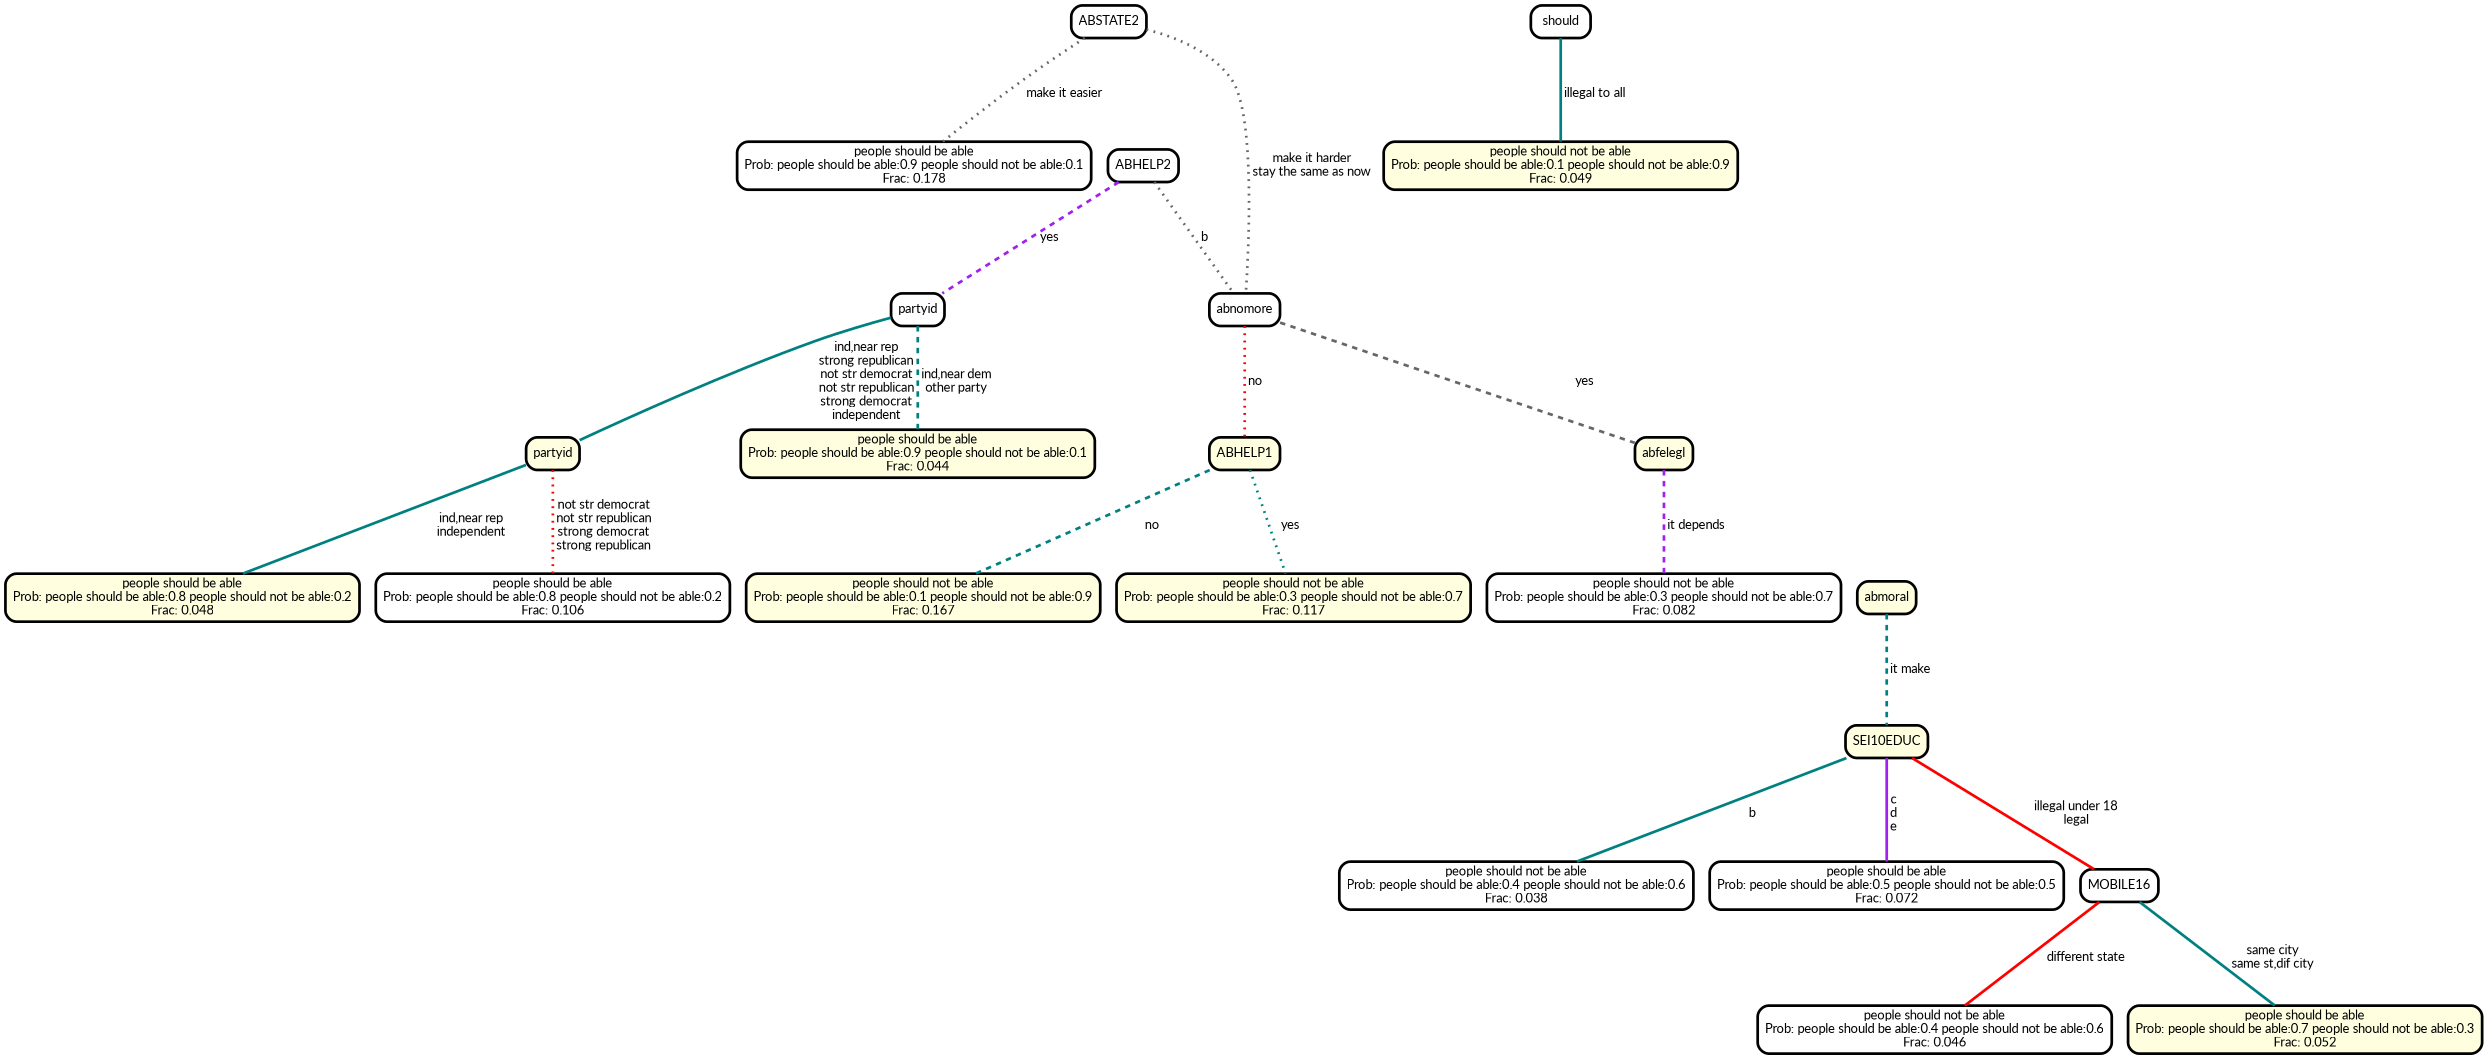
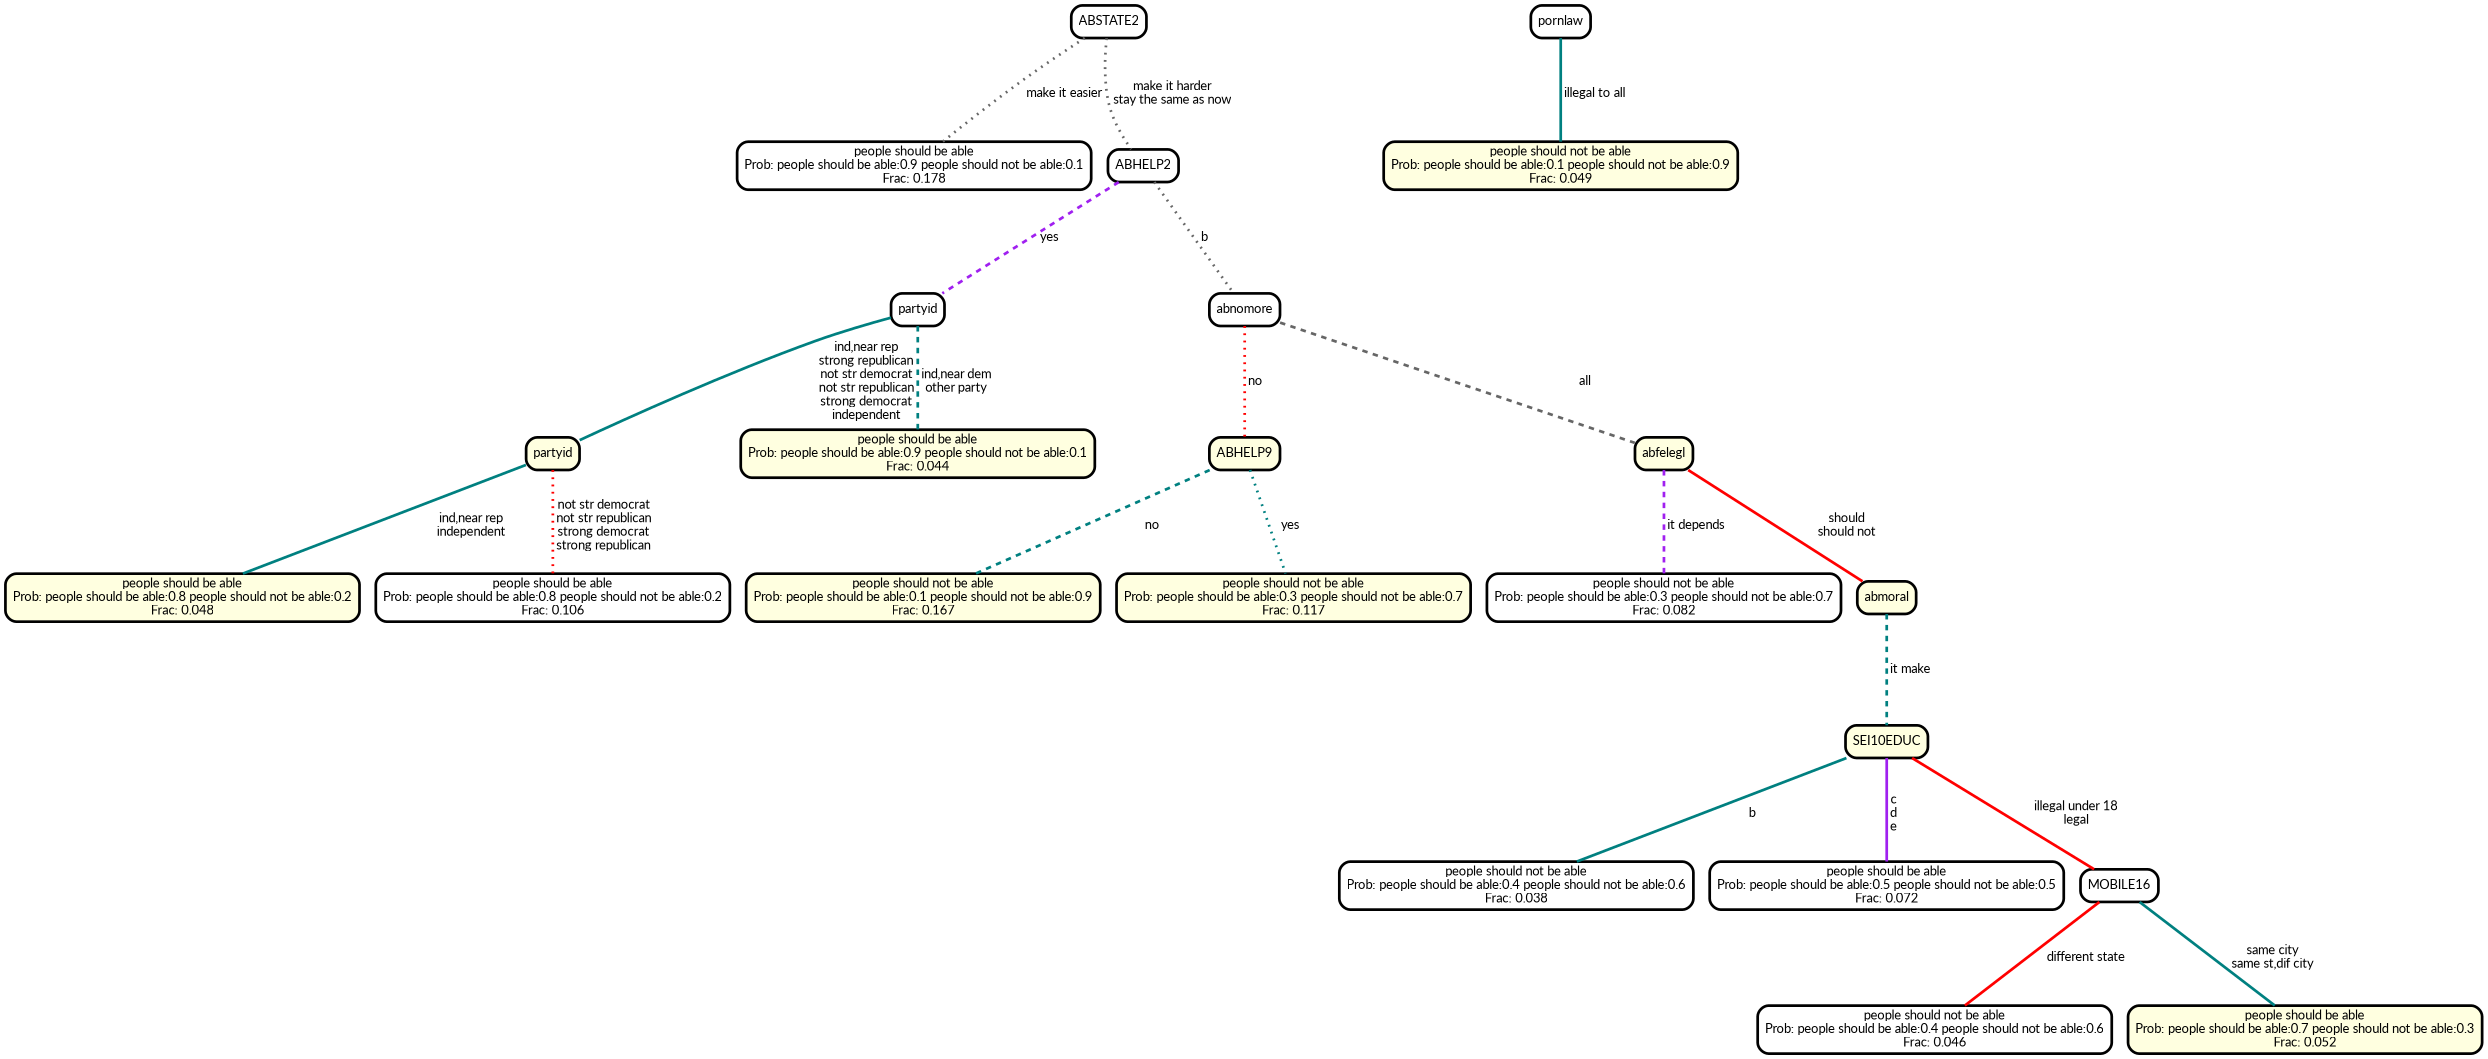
node "should": label "should" -> "pornlaw"
edge "ABSTATE2" -- "abnomore": now "ABSTATE2" -- "ABHELP2"
edge "abnomore" -- "abfelegl": label " yes" -> " all"
node "ABHELP1": label "ABHELP1" -> "ABHELP9"
edge "abfelegl" -- "abmoral": added, label "should should not"
